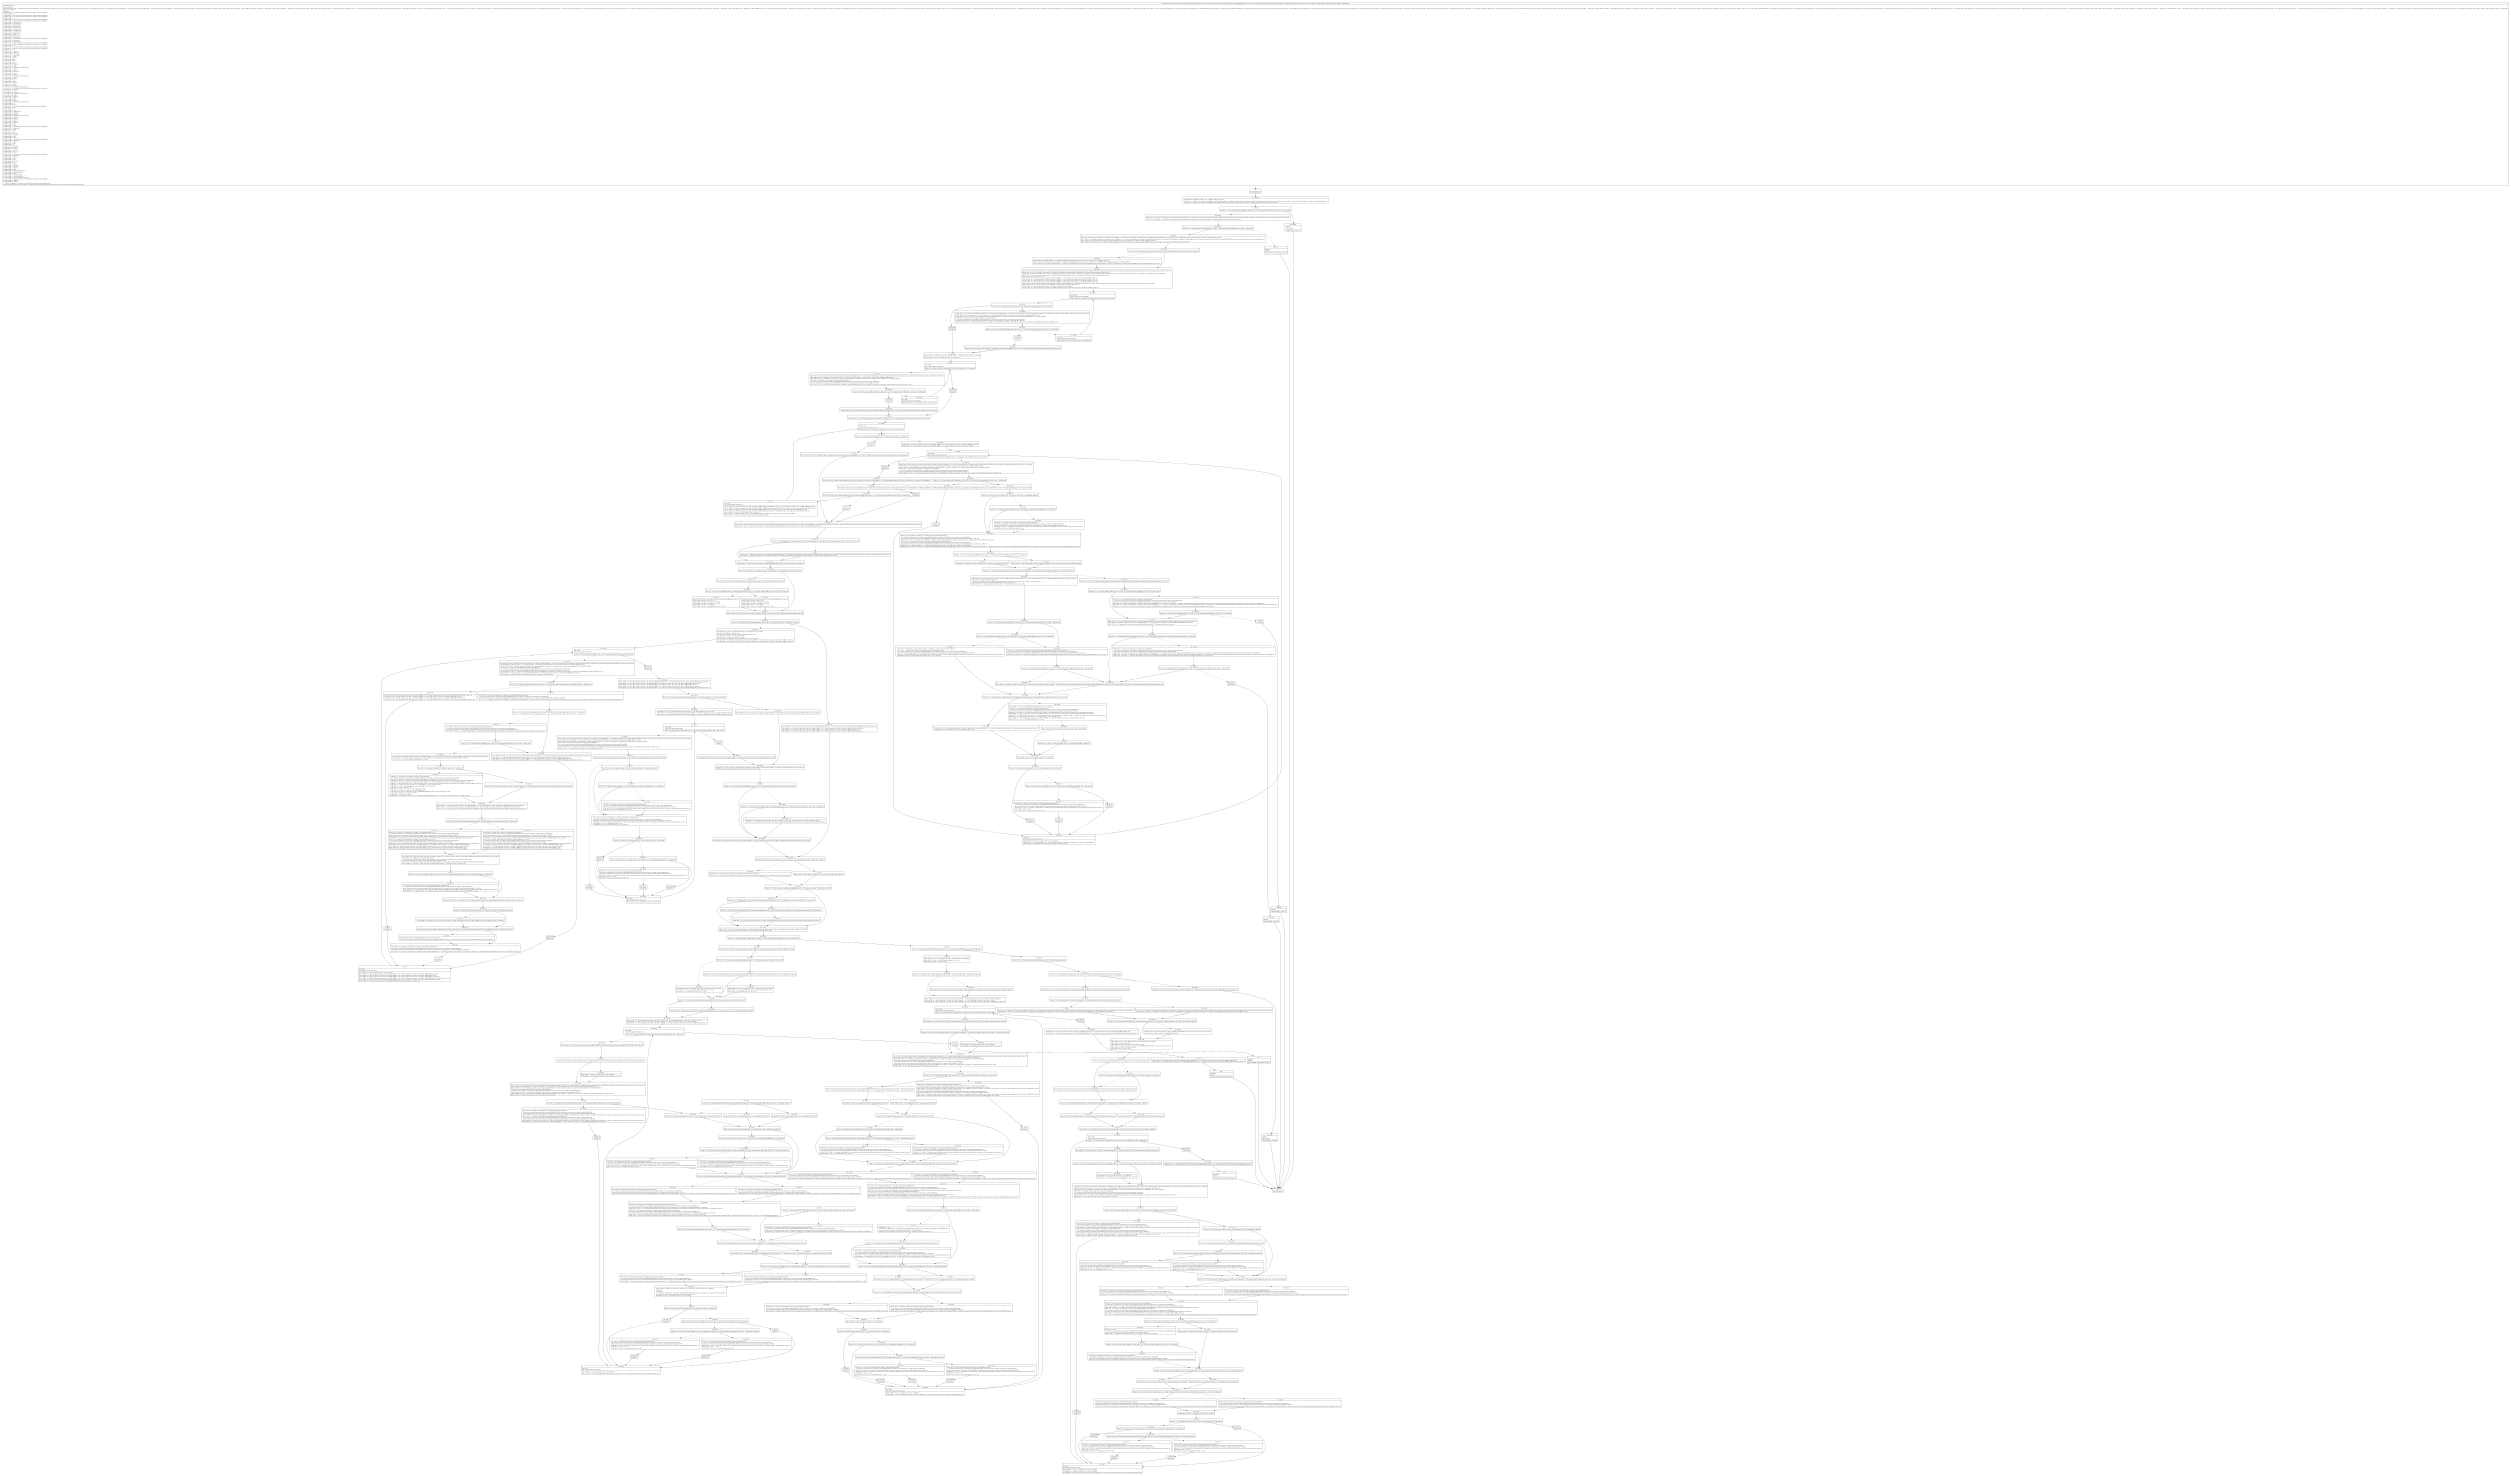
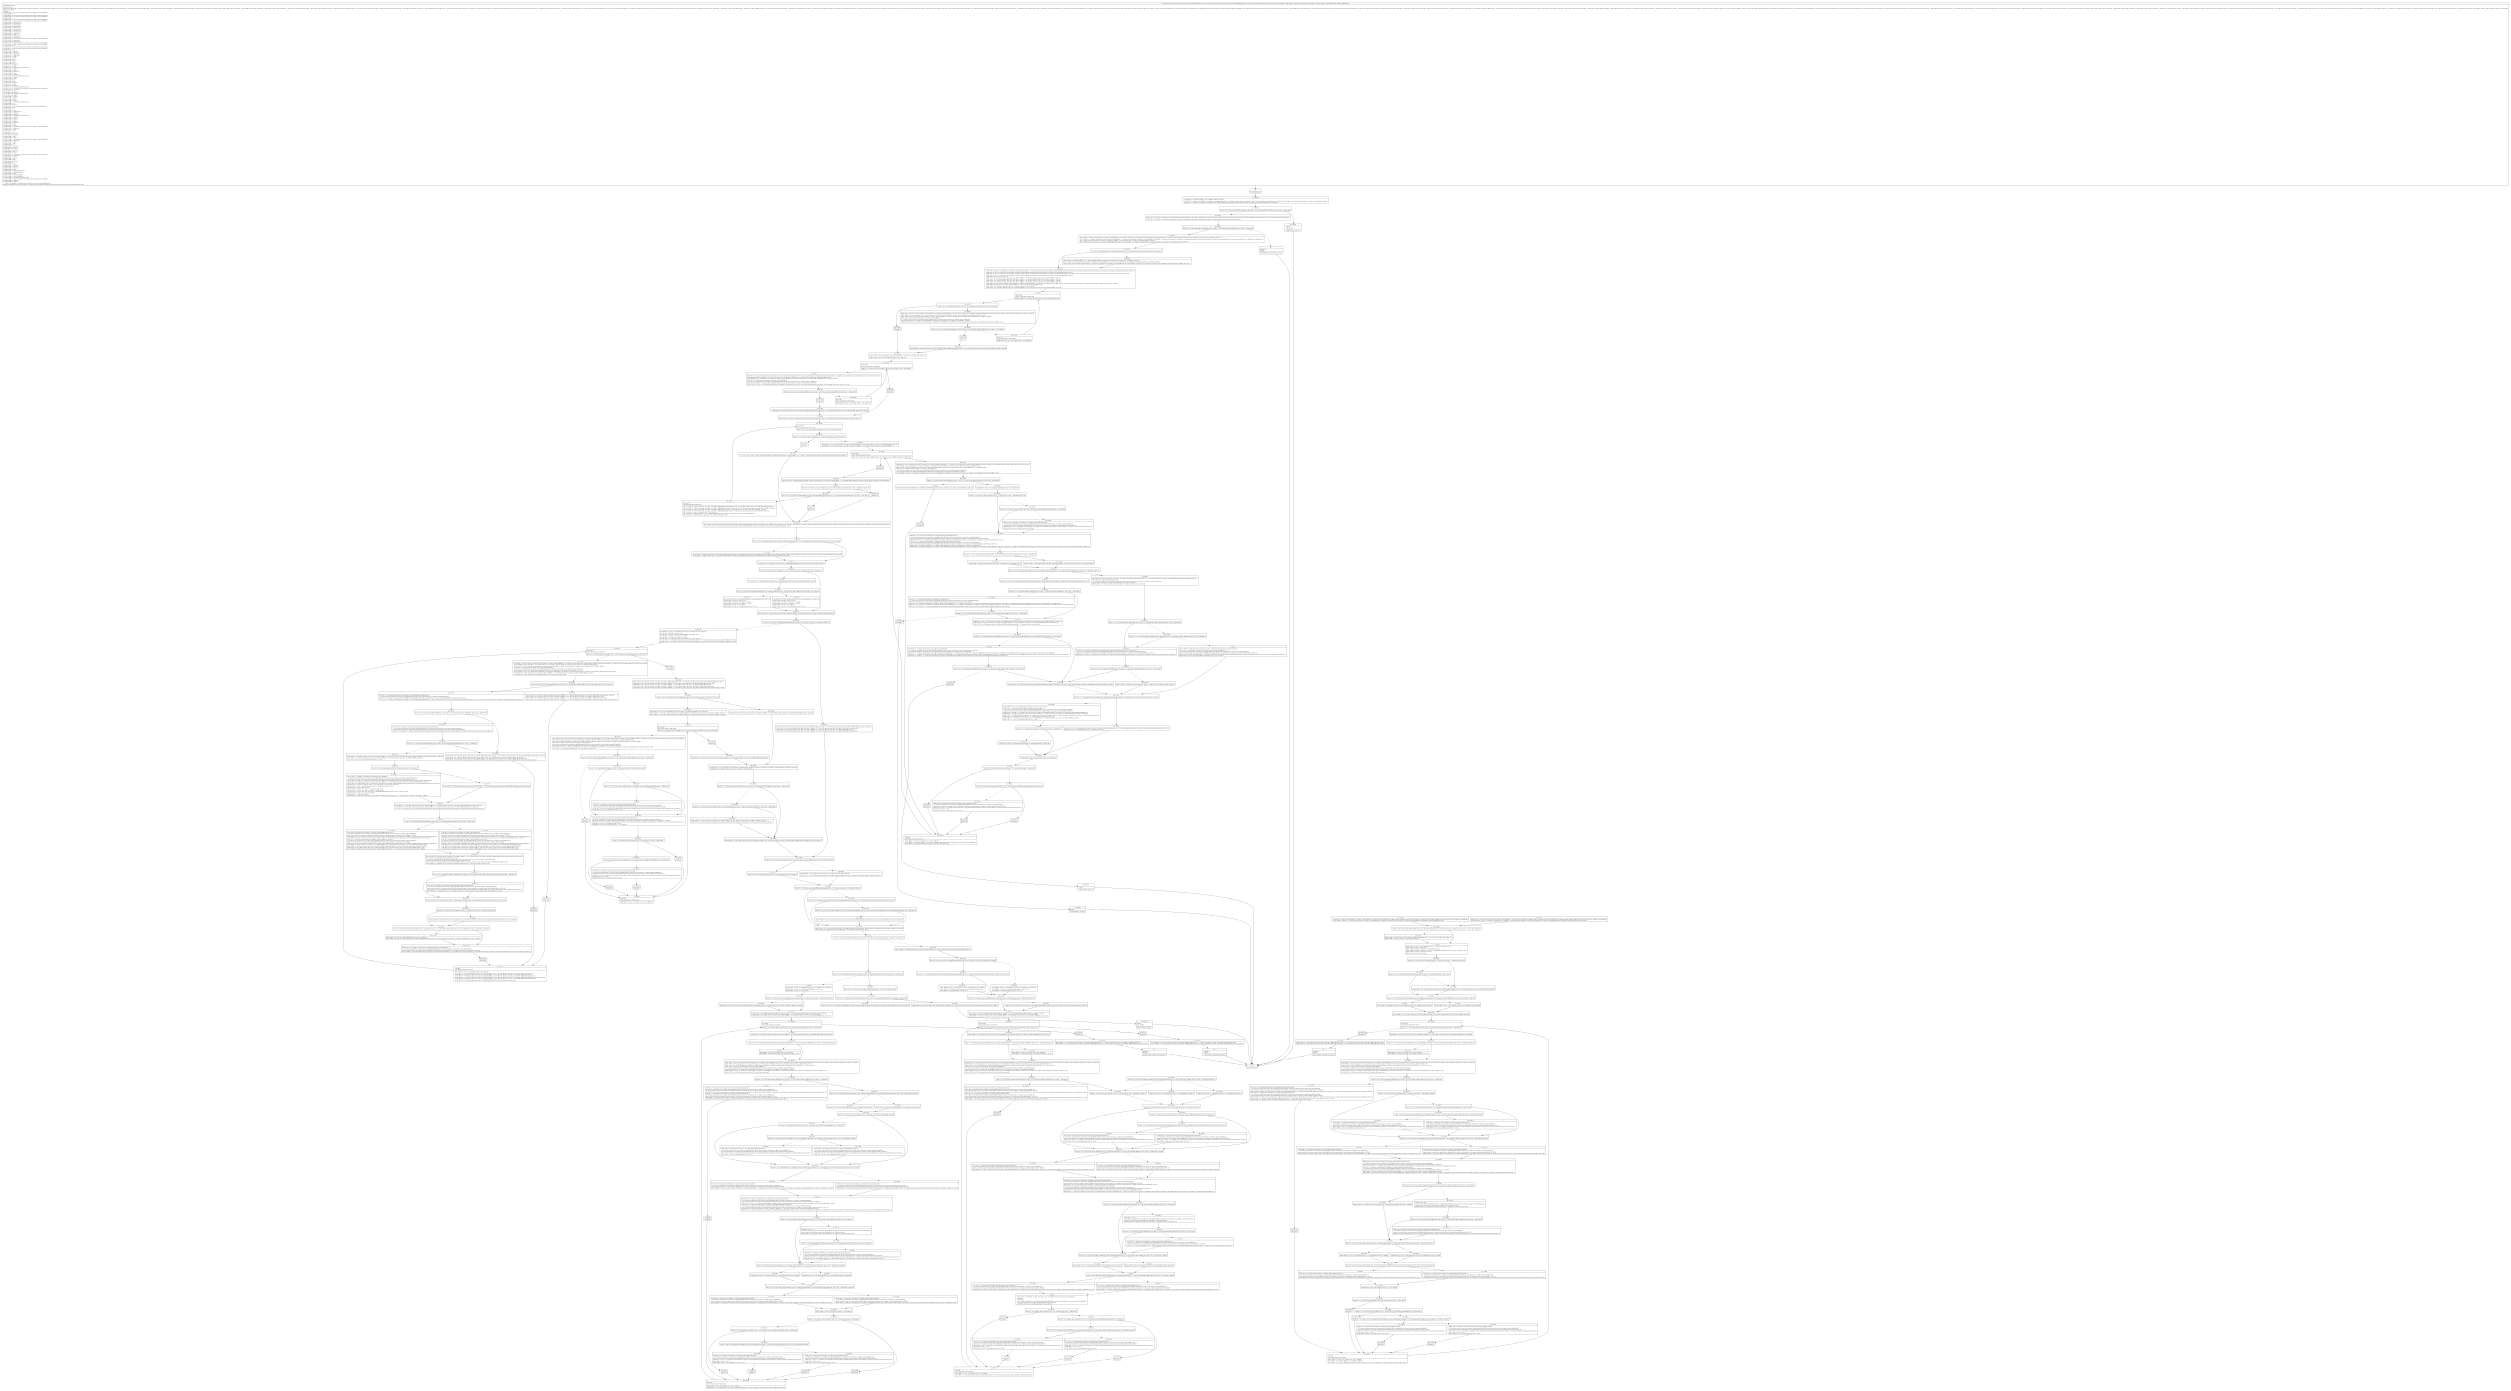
node "571: 0x03c8": removed
node "509: 0x02e1": added
